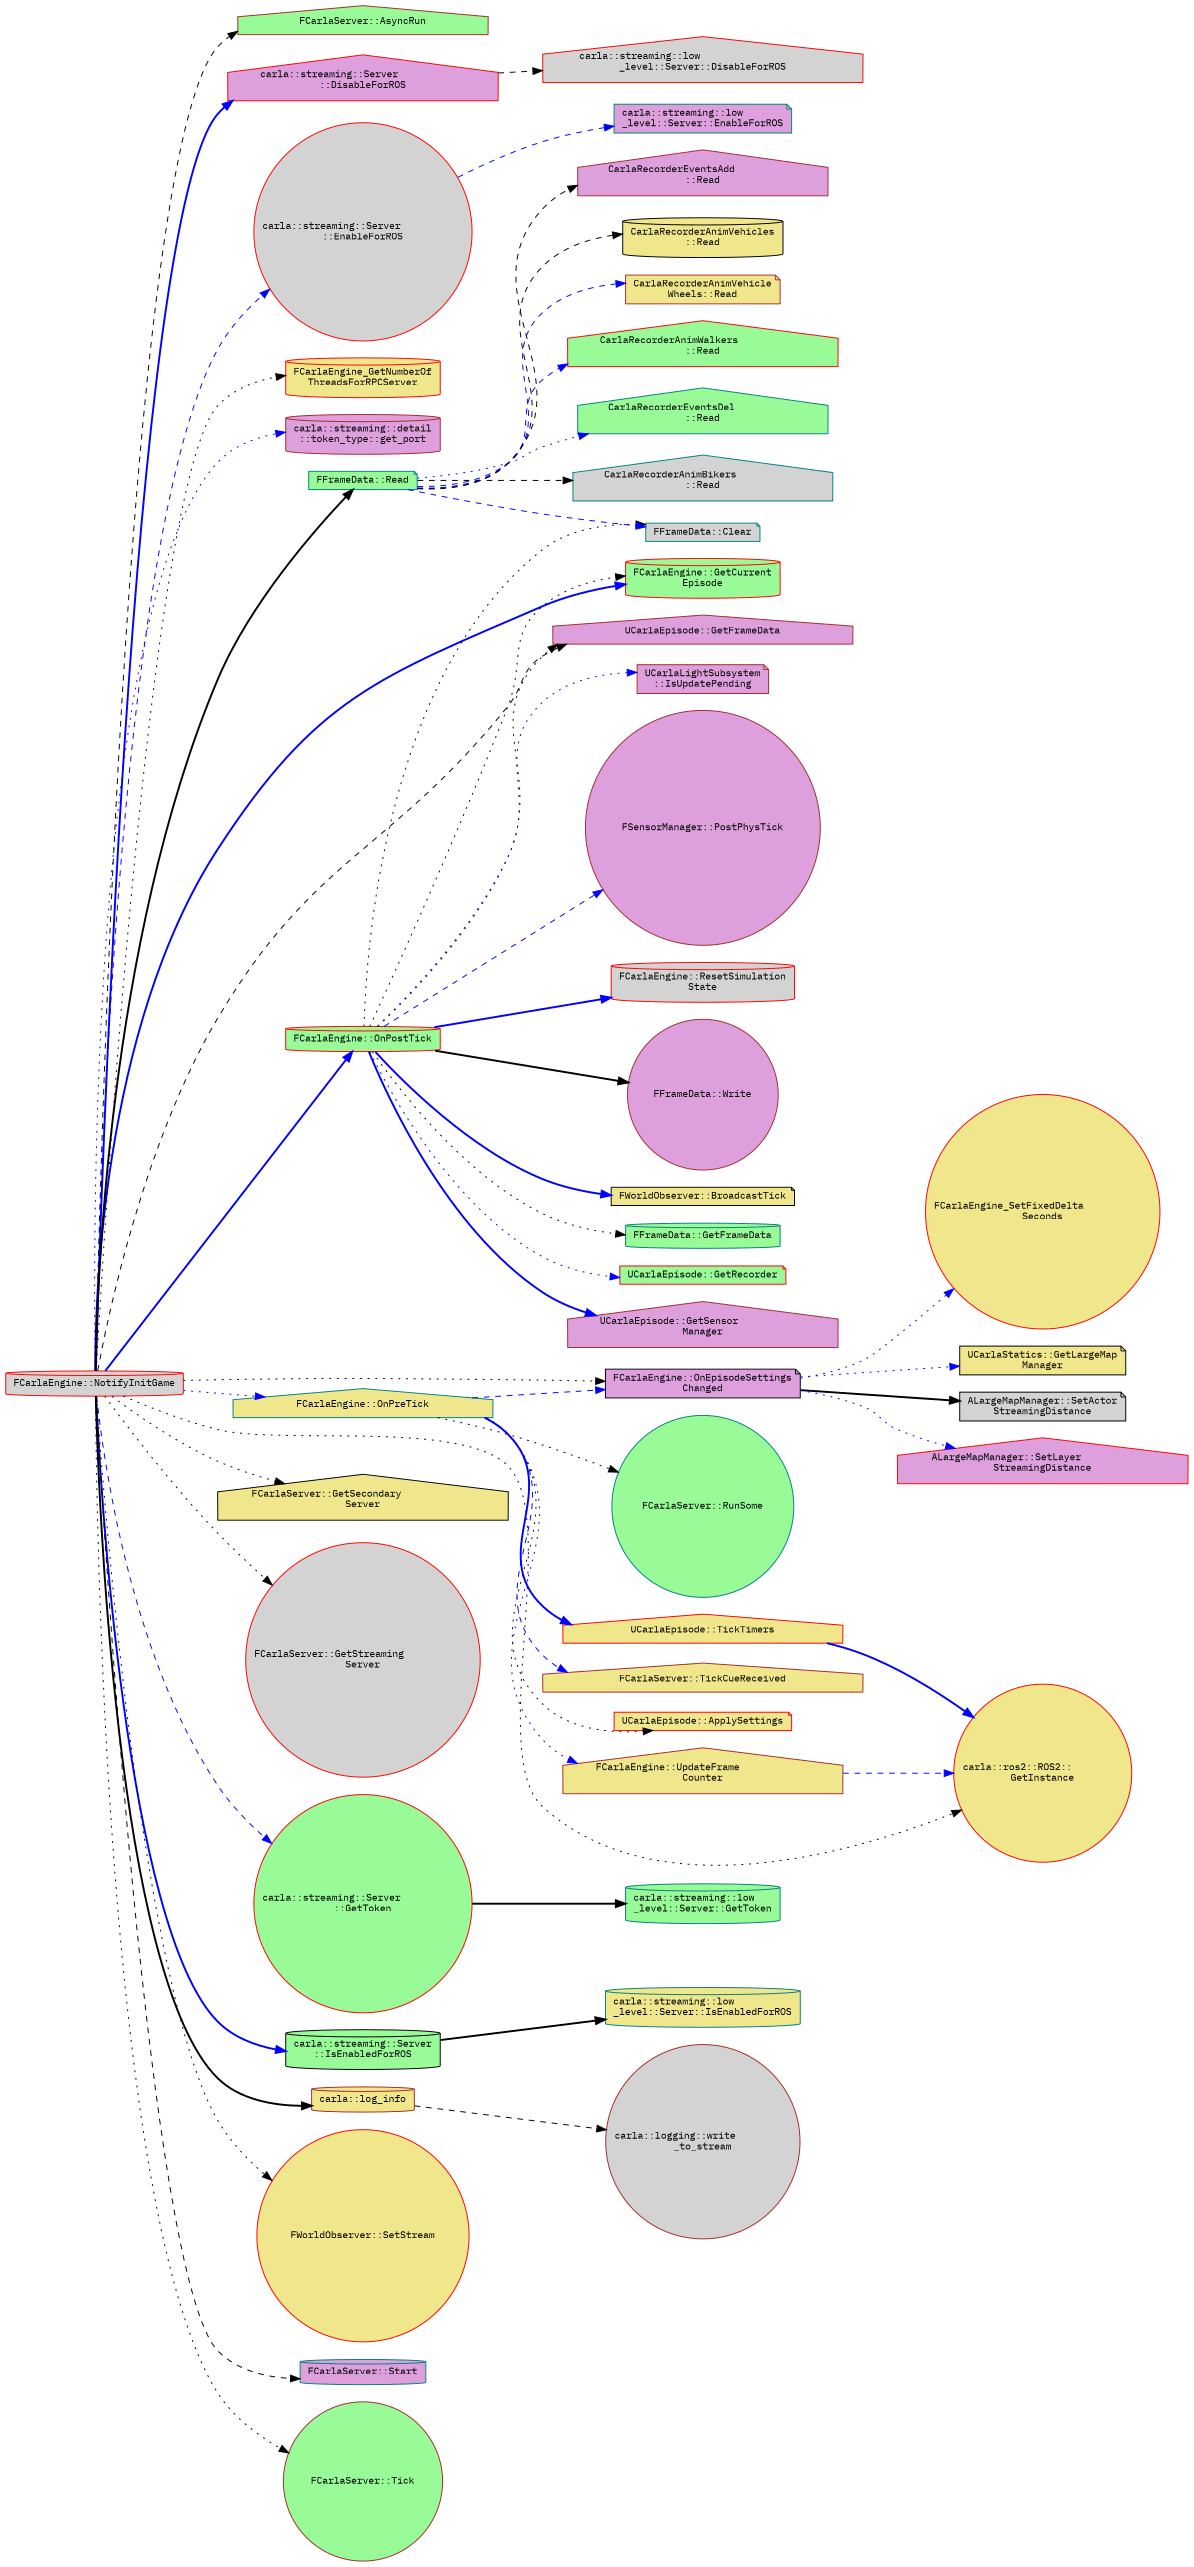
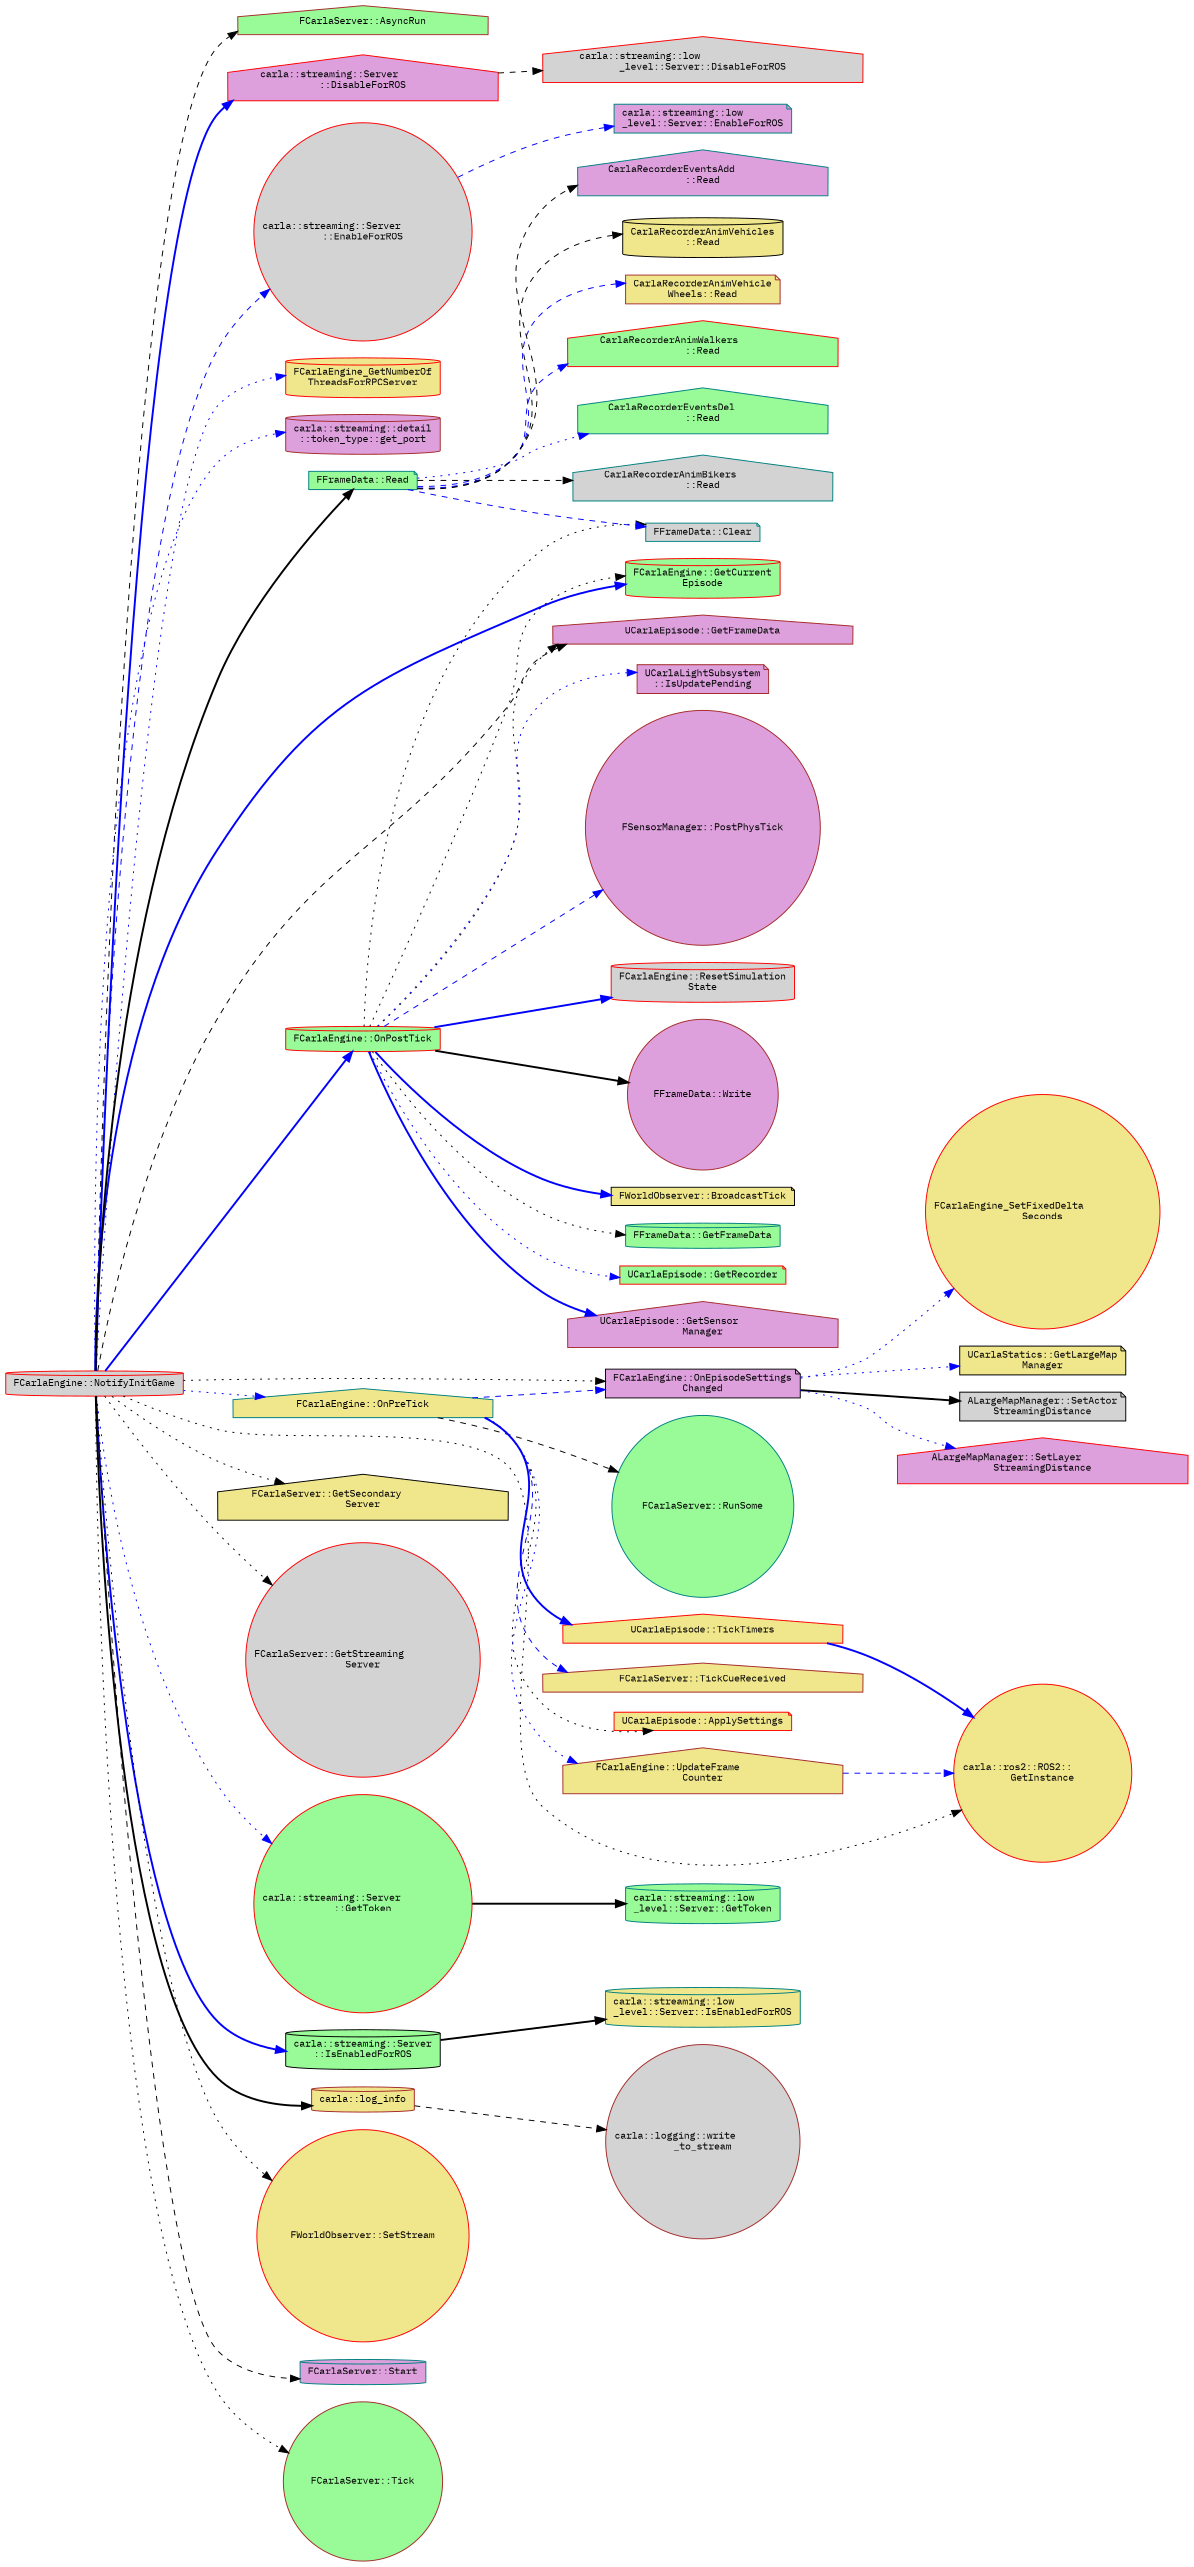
node "CarlaRecorderEventsAdd ::Read": color brown -> teal
edge "FCarlaEngine::NotifyInitGame" -> "FCarlaEngine_GetNumberOf ThreadsForRPCServer": color black -> blue
edge "FCarlaEngine::OnPreTick" -> "FCarlaServer::RunSome": style dotted -> dashed
edge "FCarlaEngine::NotifyInitGame" -> "carla::streaming::Server ::GetToken": style dashed -> dotted
